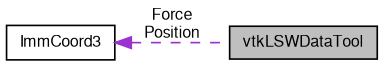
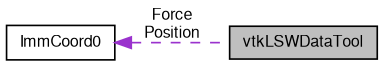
node "ImmCoord3": label "ImmCoord3" -> "ImmCoord0"
